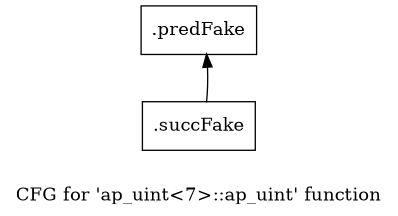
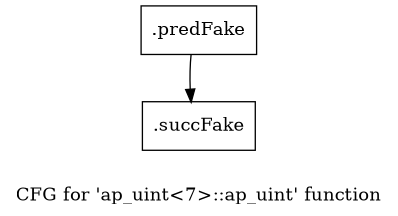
edge ".succFake" -> ".predFake": reversed
